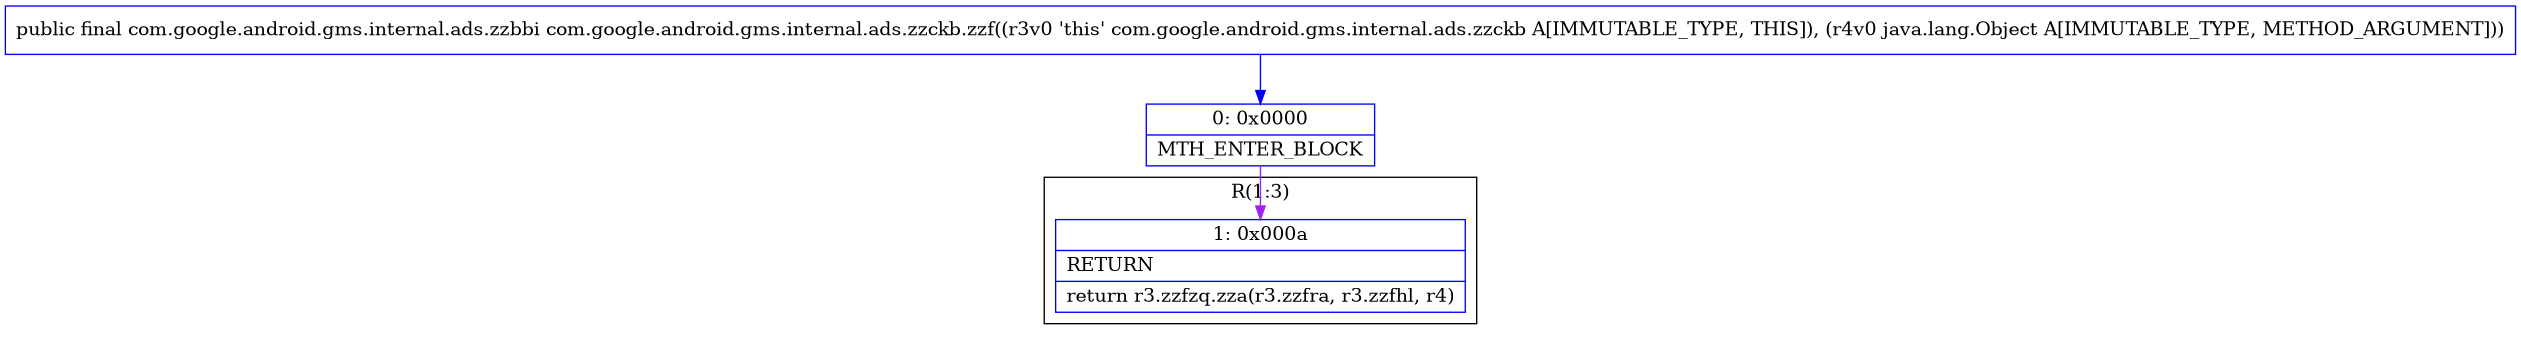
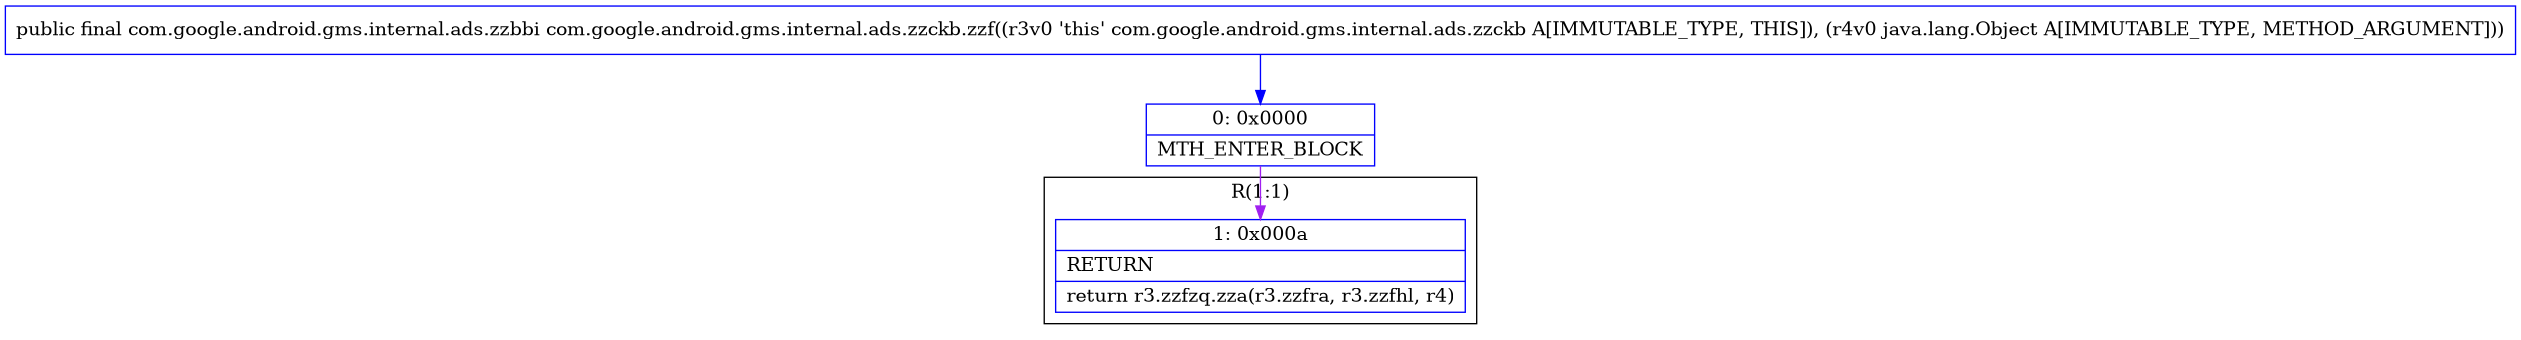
cluster "R(1:3)": label "R(1:3)" -> "R(1:1)"
